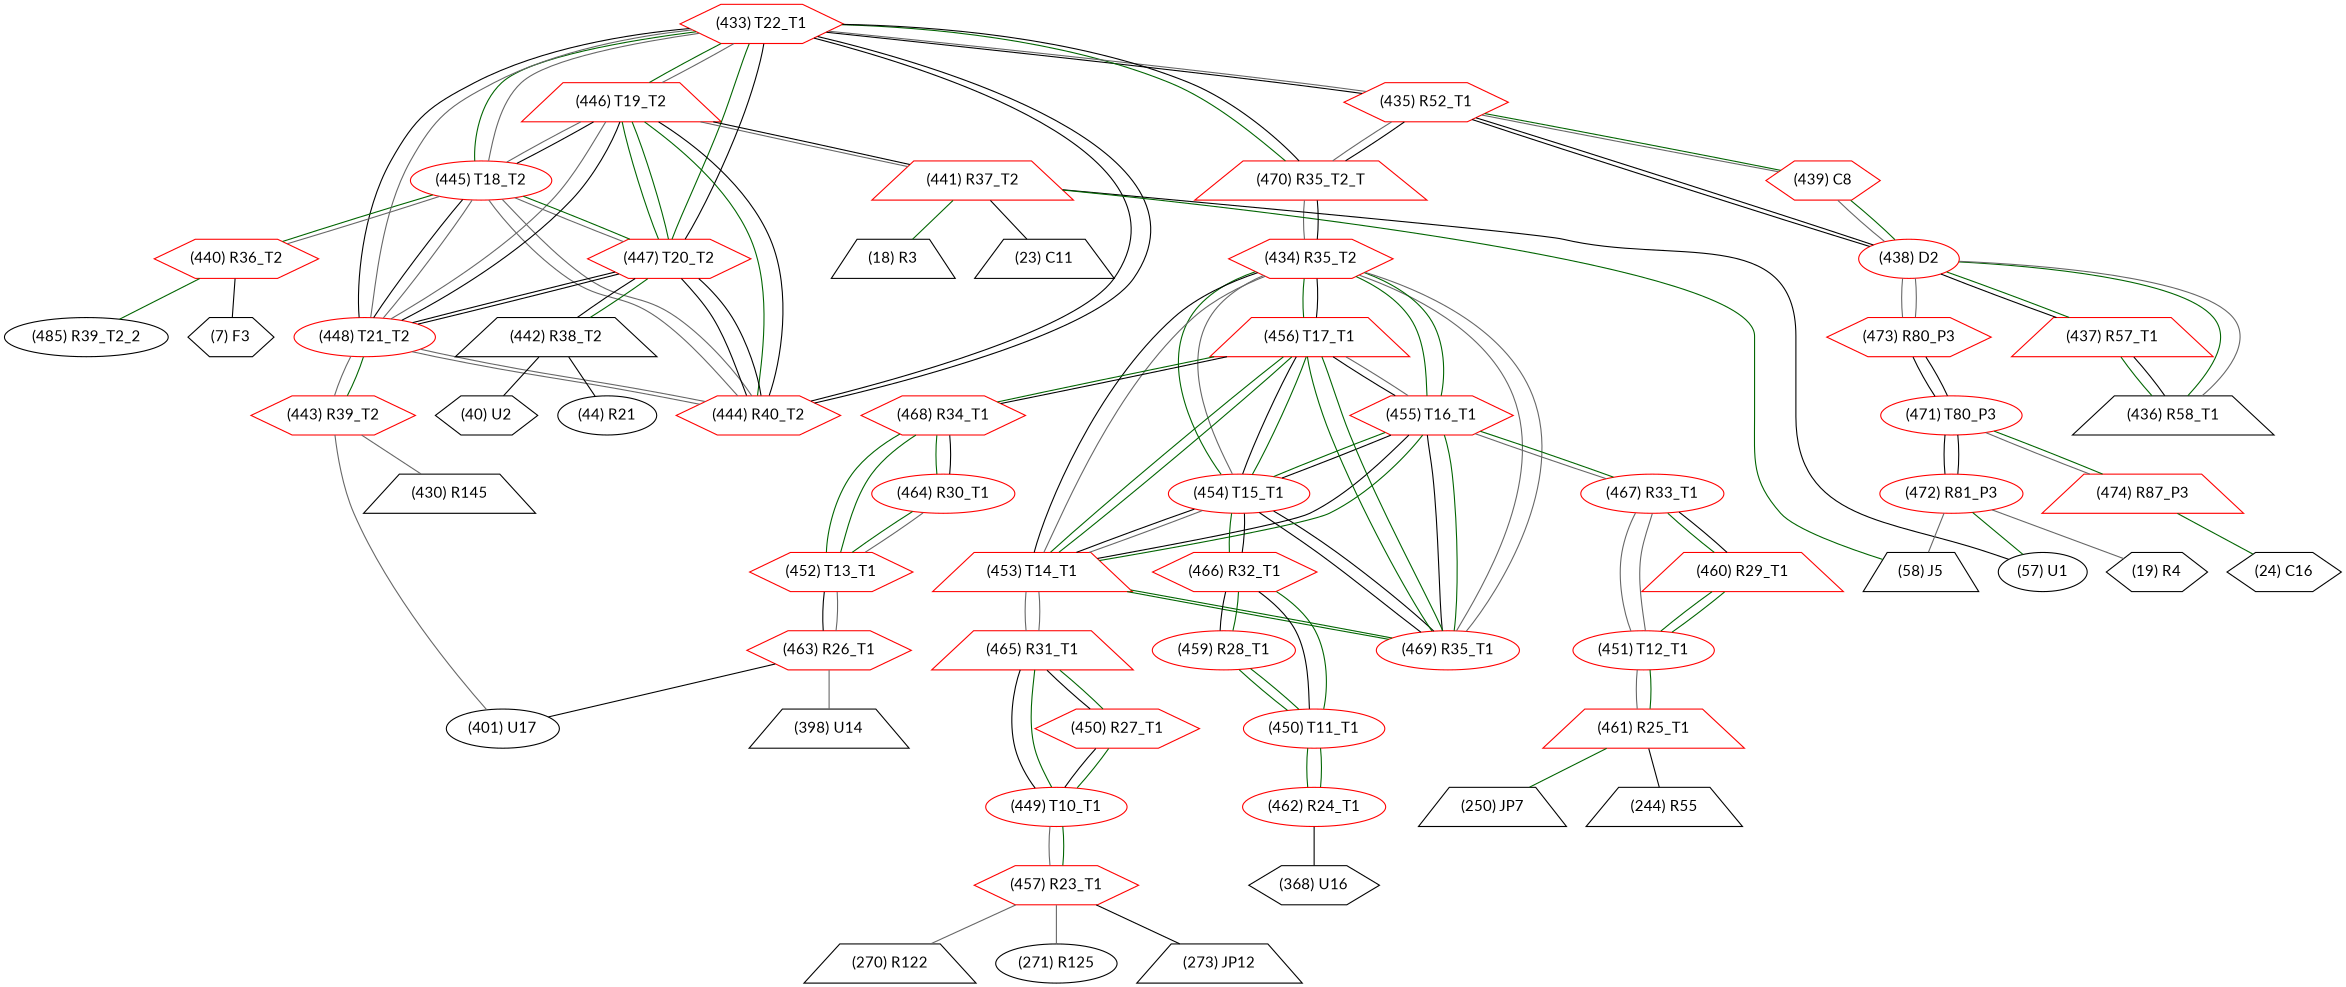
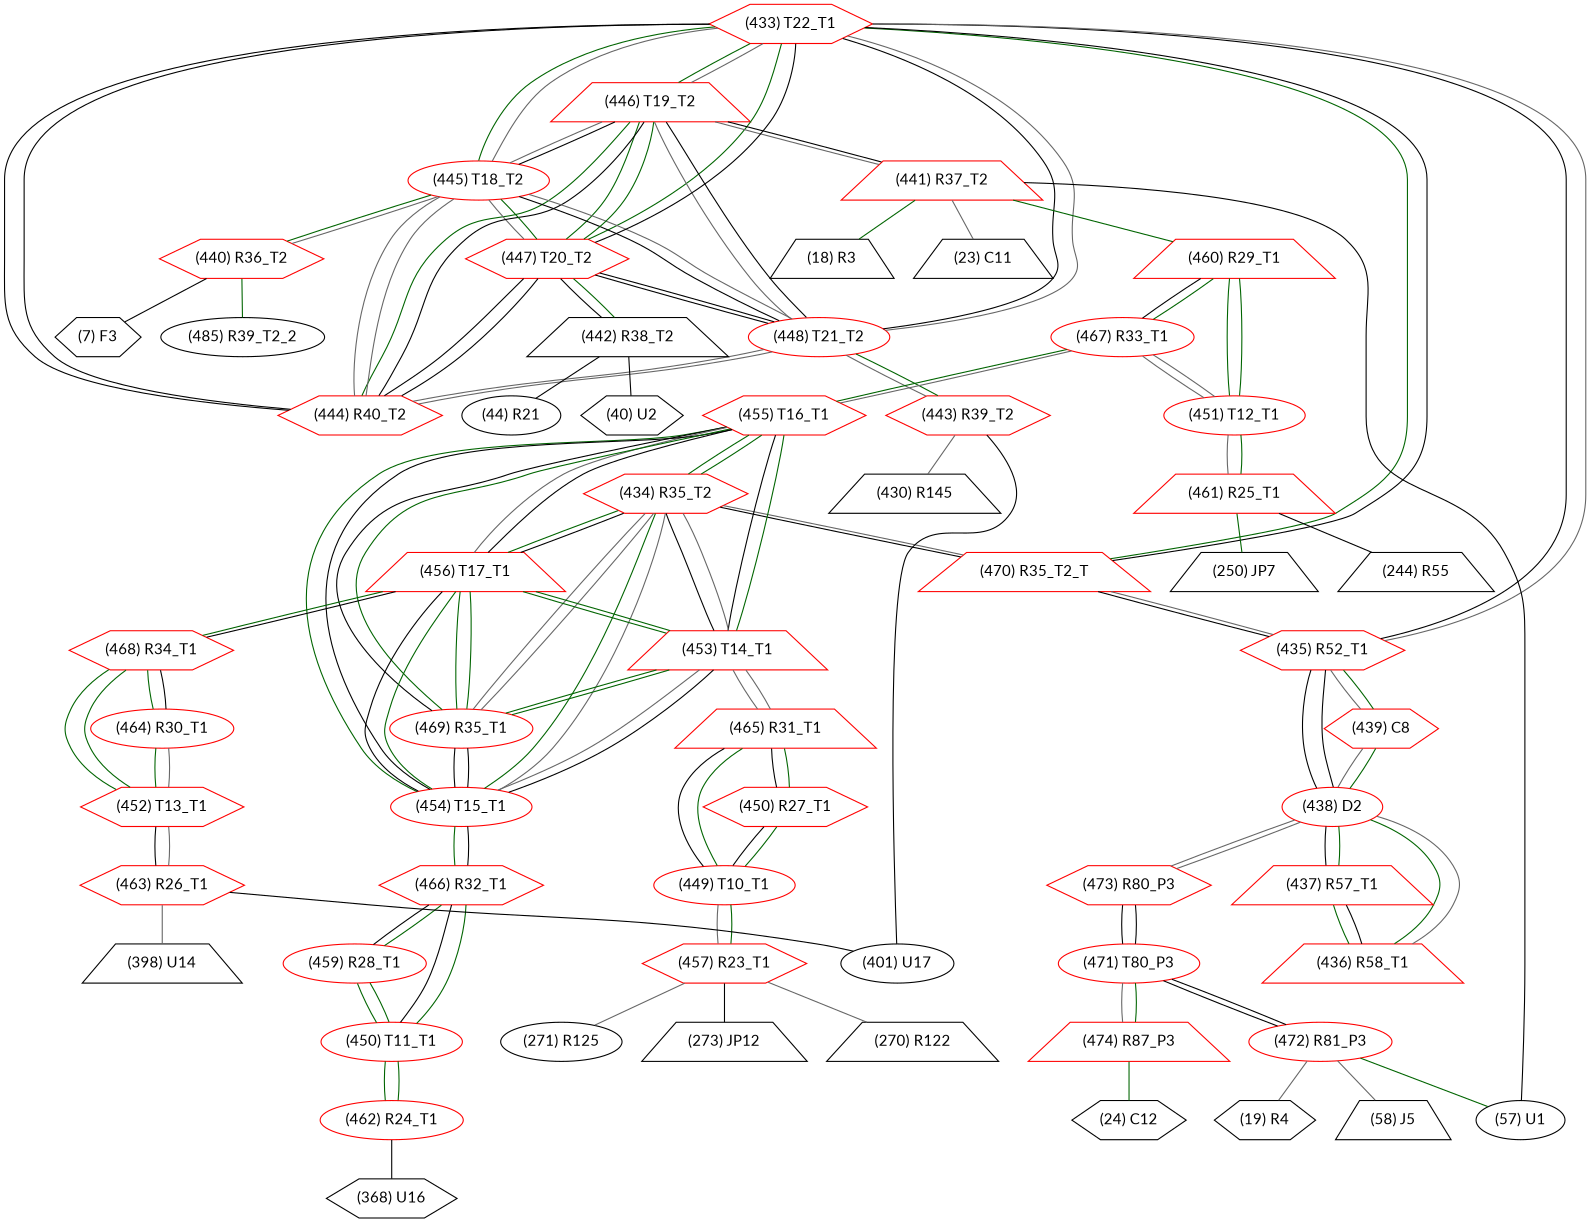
edge "(441) R37_T2" -- "(23) C11": color black -> gray40
edge "(441) R37_T2" -- "(58) J5": now "(441) R37_T2" -- "(460) R29_T1"
node "(436) R58_T1": color black -> red
node "(24) C16": label "(24) C16" -> "(24) C12"
edge "(443) R39_T2" -- "(401) U17": color gray40 -> black
